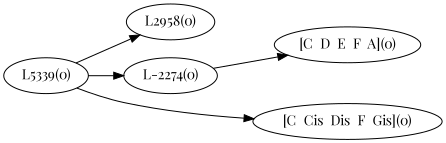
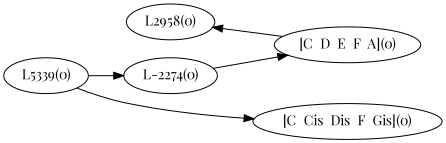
edge "L5339(0)" -> "L2958(0)": now "[C  D  E  F  A](0)" -> "L2958(0)"
